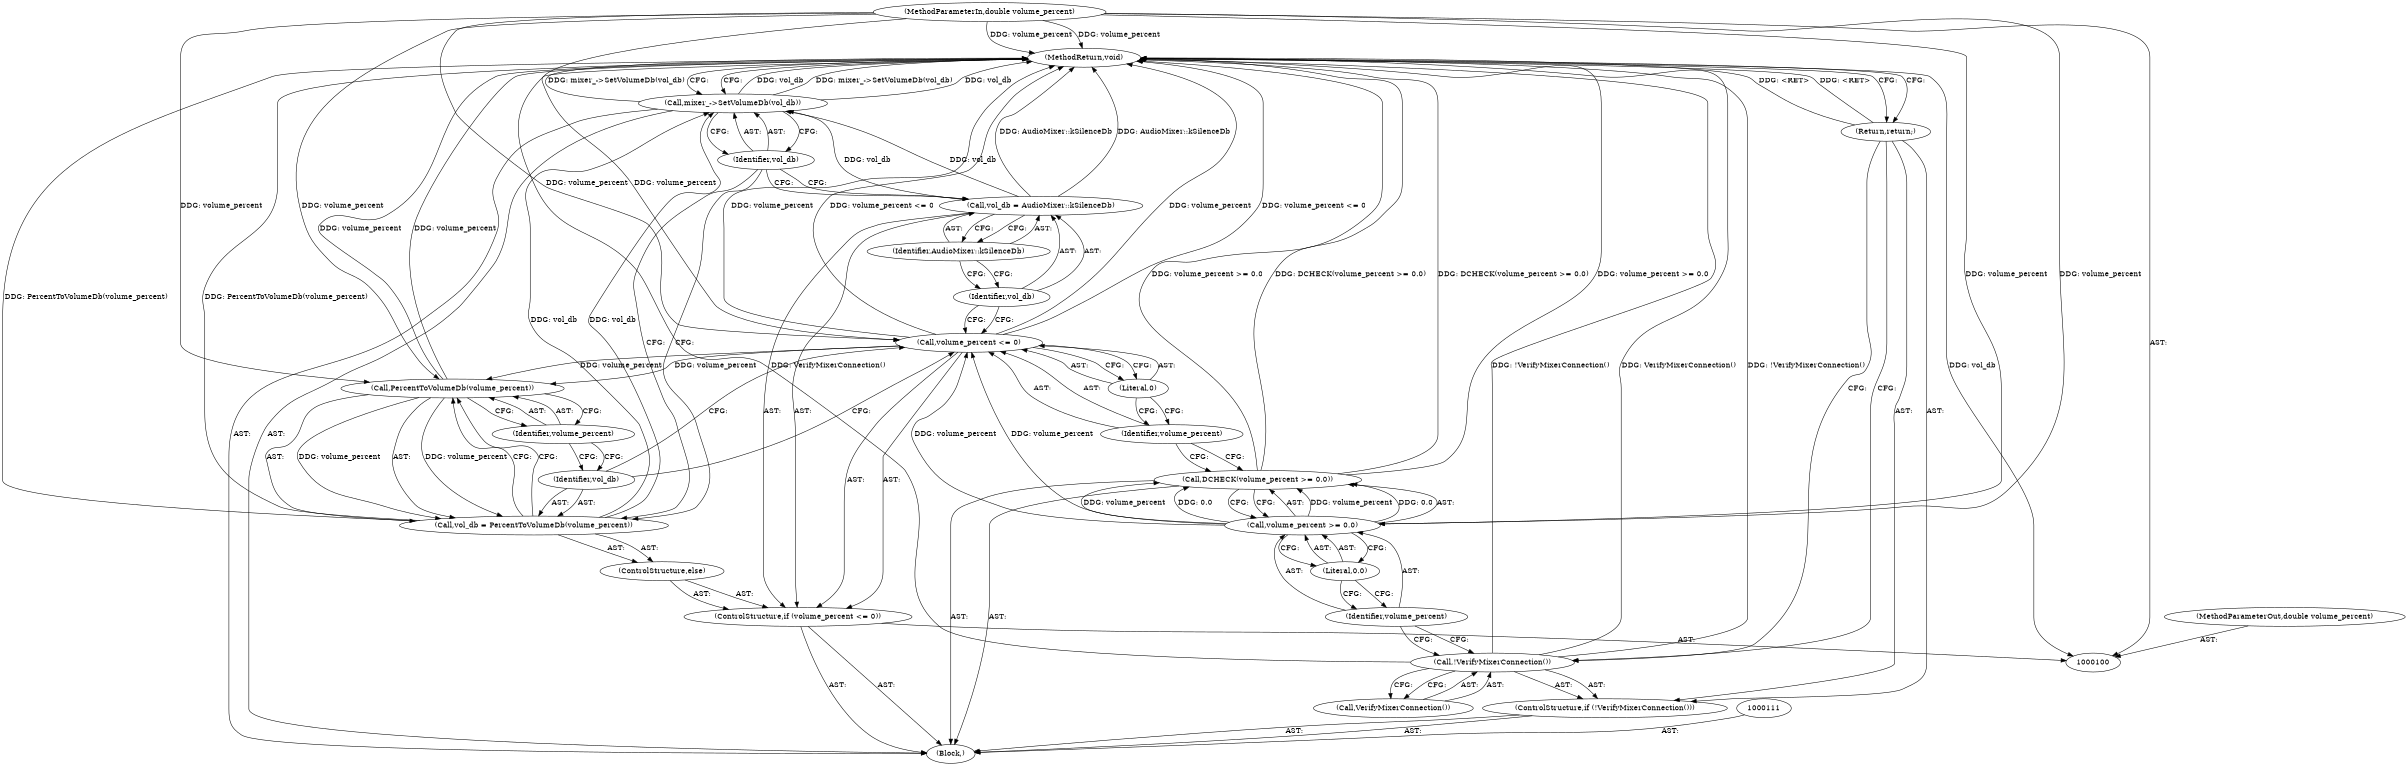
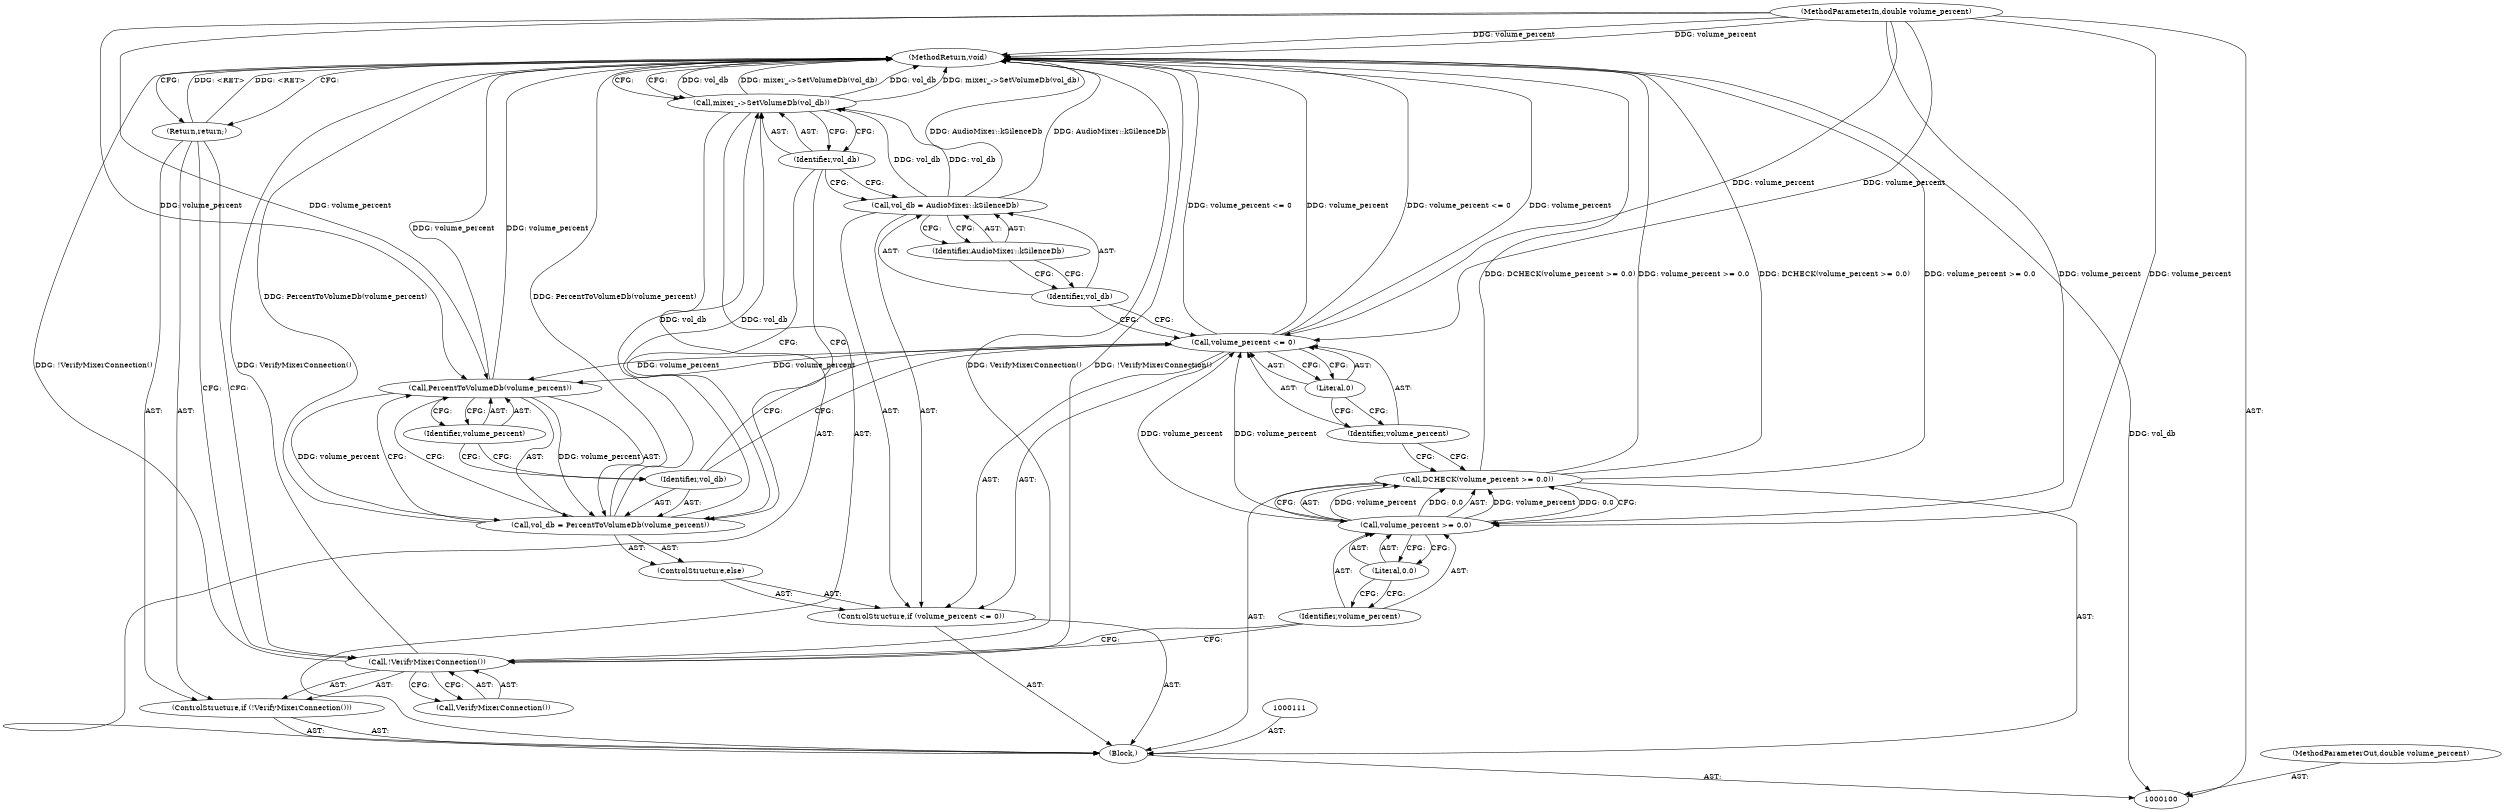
edge "(ControlStructure,if (volume_percent <= 0))" -> "1000100": now "(Block,)" -> "1000100"
